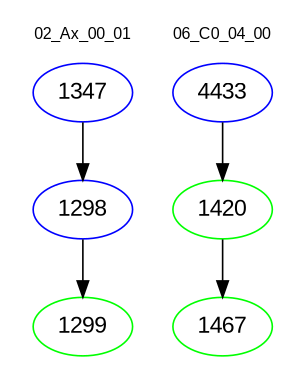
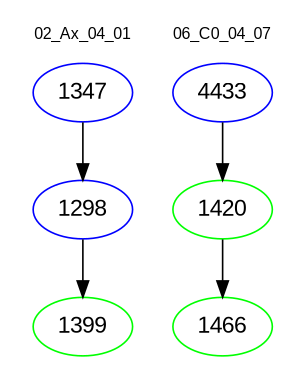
cluster "02_Ax_00_01": label "02_Ax_00_01" -> "02_Ax_04_01"
cluster "06_C0_04_00": label "06_C0_04_00" -> "06_C0_04_07"
node "1299": label "1299" -> "1399"
node "1467": label "1467" -> "1466"
